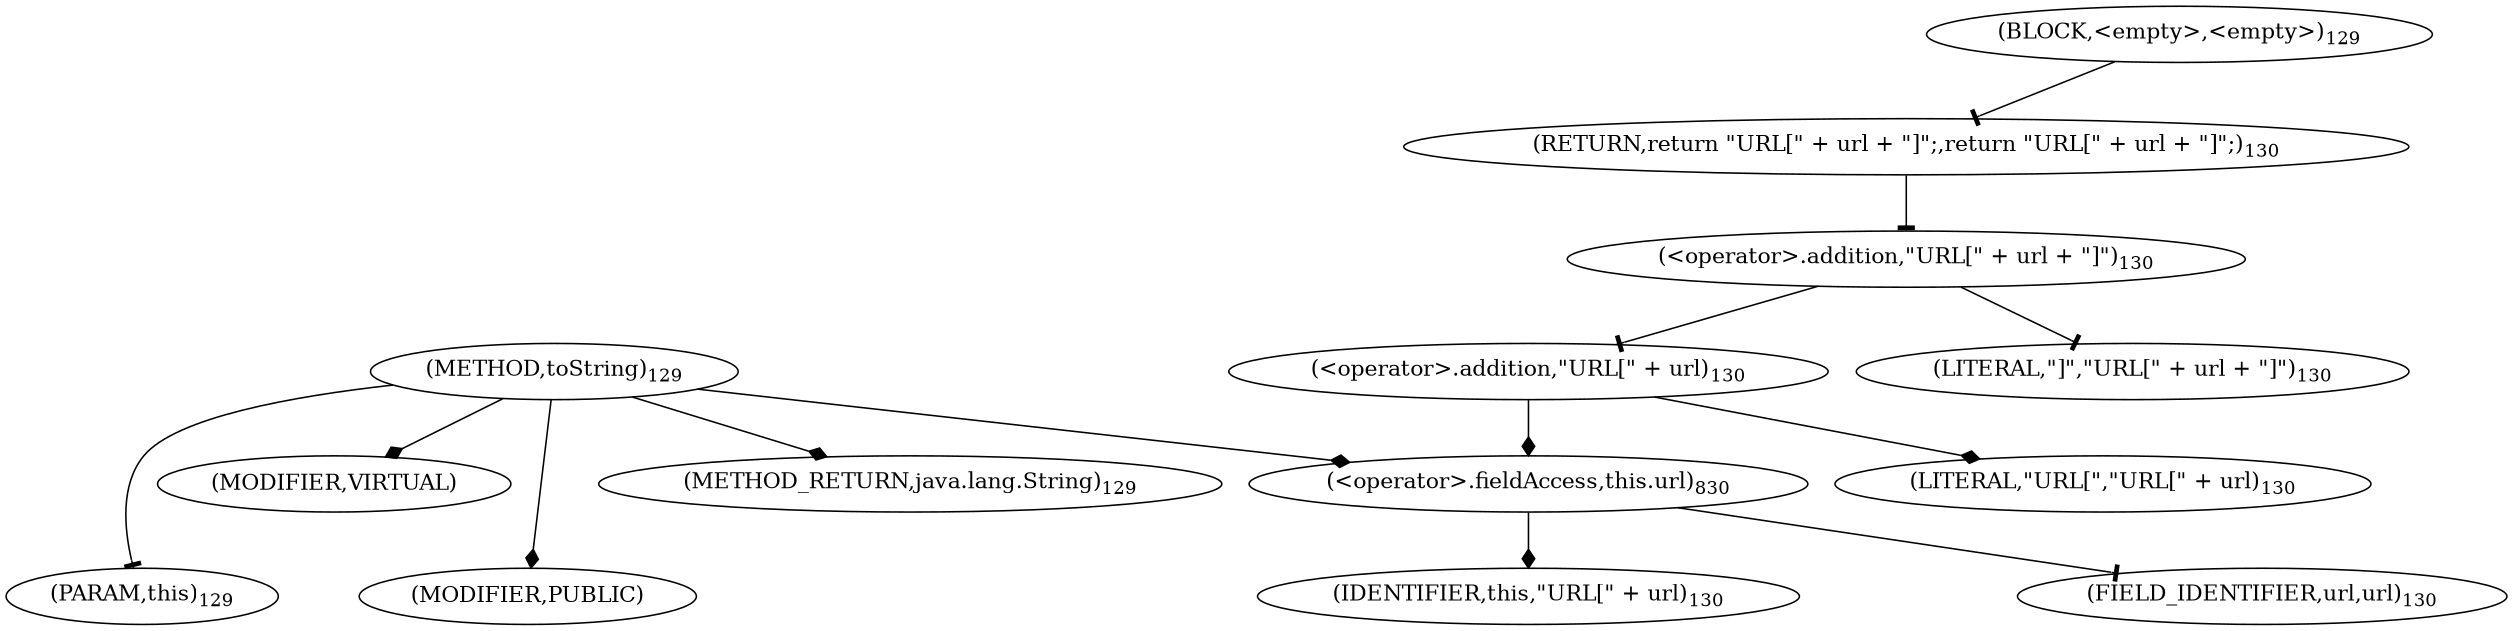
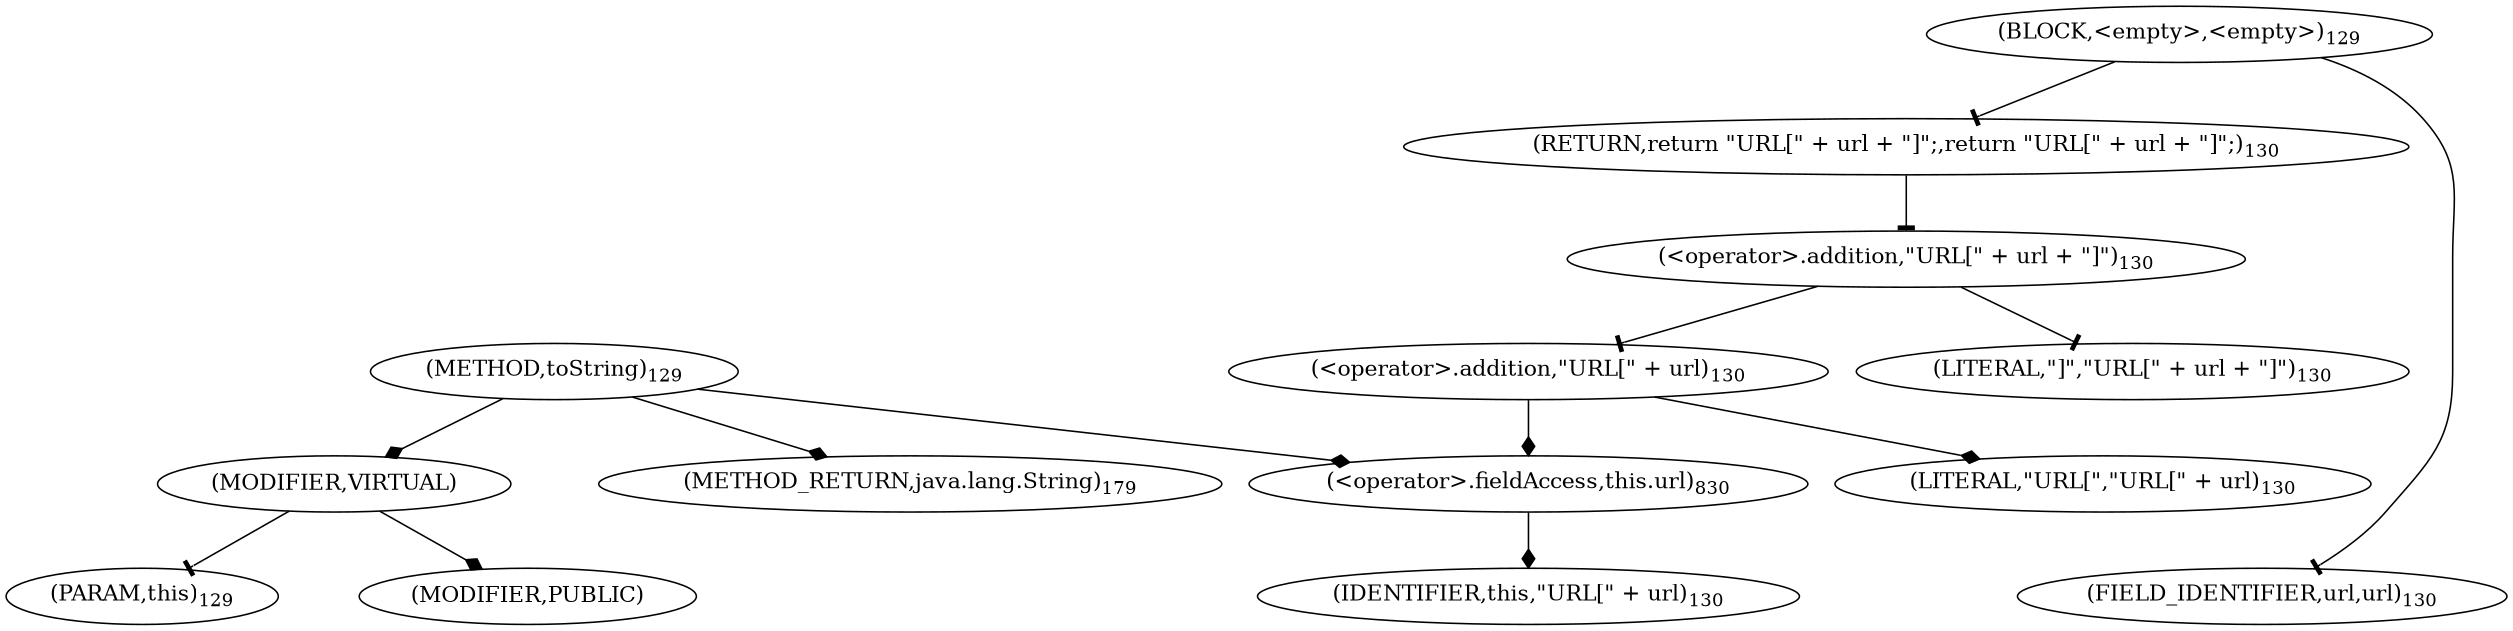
edge "(METHOD,toString)" -> "(PARAM,this)": now "(MODIFIER,VIRTUAL)" -> "(PARAM,this)"
edge "(METHOD,toString)" -> "(MODIFIER,PUBLIC)": now "(MODIFIER,VIRTUAL)" -> "(MODIFIER,PUBLIC)"
node "(METHOD_RETURN,java.lang.String)": text "129" -> "179"
edge "(<operator>.fieldAccess,this.url)" -> "(FIELD_IDENTIFIER,url,url)": now "(BLOCK,<empty>,<empty>)" -> "(FIELD_IDENTIFIER,url,url)"
